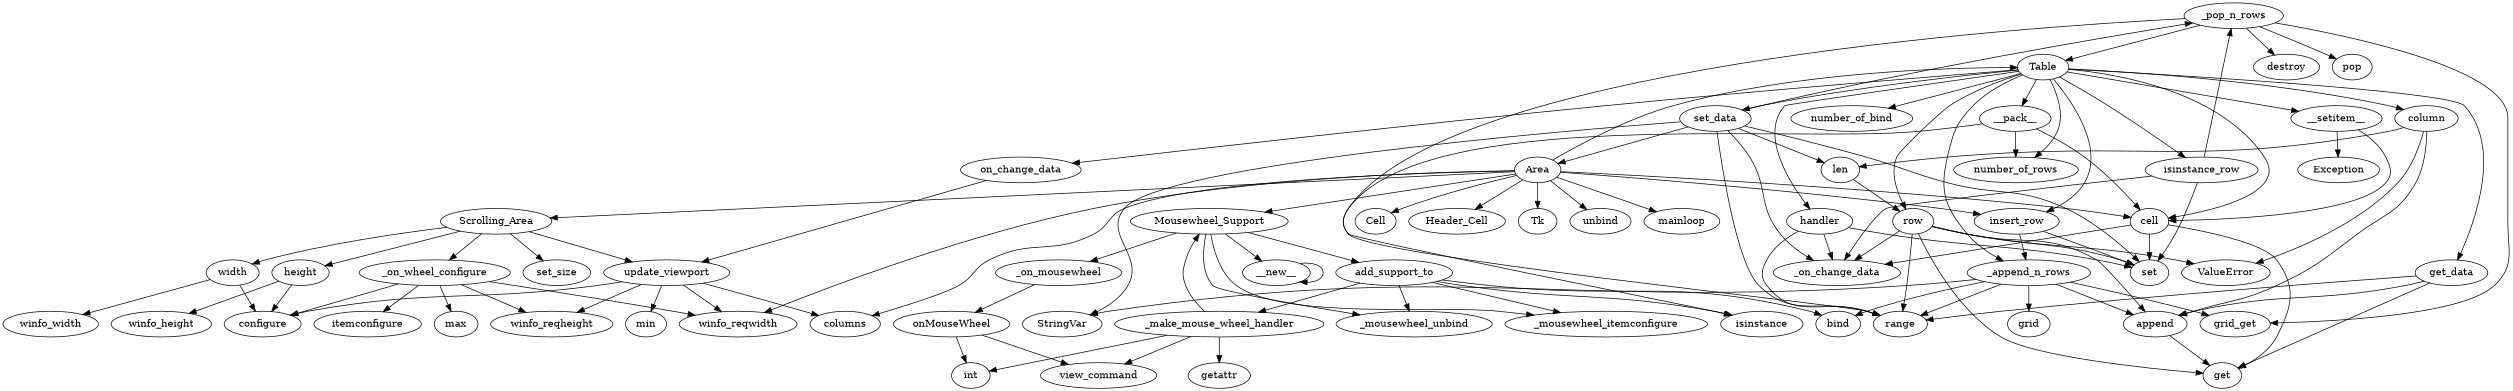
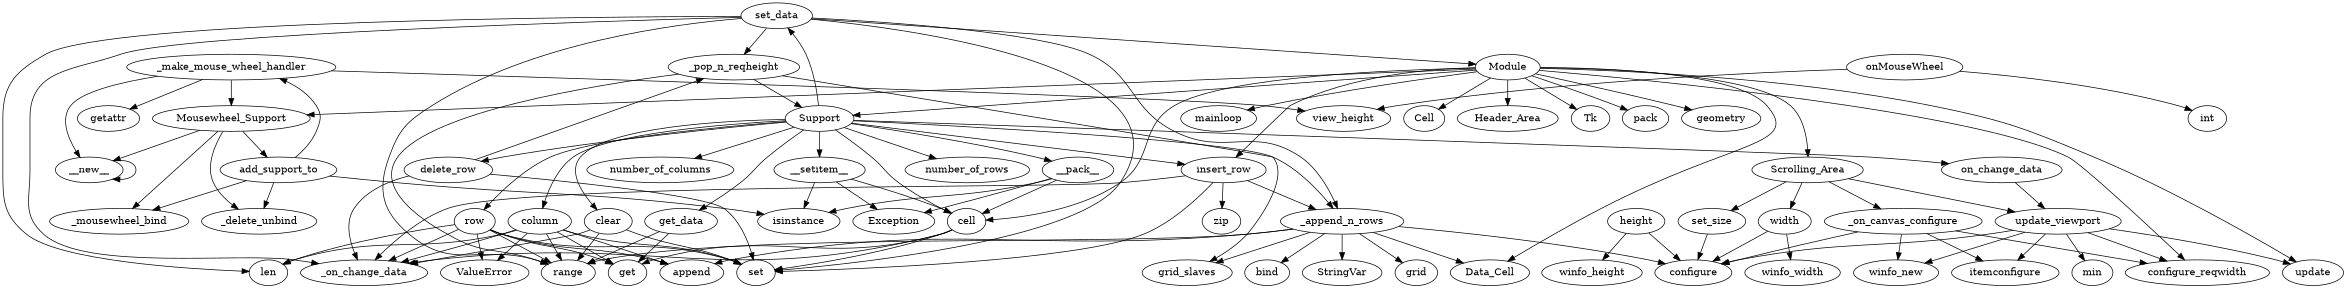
node "_pop_n_rows": label "_pop_n_rows" -> "_pop_n_reqheight"
node "Table": label "Table" -> "Support"
node "destroy": removed
node "pop": removed
node "pack": added
node "number_of_bind": label "number_of_bind" -> "number_of_columns"
edge "__pack__" -> "number_of_rows": now "__pack__" -> "Exception"
edge "set_data" -> "StringVar": now "set_data" -> "_append_n_rows"
node "Area": label "Area" -> "Module"
node "isinstance_row": label "isinstance_row" -> "delete_row"
edge "insert_row" -> "_on_change_data": added
edge "__setitem__" -> "isinstance": added
edge "len" -> "row": reversed
node "zip": added
node "Header_Cell": label "Header_Cell" -> "Header_Area"
node "unbind": label "unbind" -> "geometry"
node "handler": label "handler" -> "clear"
edge "_append_n_rows" -> "configure": added
edge "column" -> "set": added
edge "set_size" -> "configure": added
edge "column" -> "range": added
edge "column" -> "_on_change_data": added
edge "Scrolling_Area" -> "height": removed
edge "update_viewport" -> "itemconfigure": added
node "_on_wheel_configure": label "_on_wheel_configure" -> "_on_canvas_configure"
node "_on_mousewheel": removed
node "Data_Cell": added
edge "add_support_to" -> "bind": removed
edge "get_data" -> "append": removed
node "max": removed
node "winfo_reqheight": label "winfo_reqheight" -> "winfo_new"
node "winfo_reqwidth": label "winfo_reqwidth" -> "configure_reqwidth"
node "columns": label "columns" -> "update"
node "_mousewheel_unbind": label "_mousewheel_unbind" -> "_delete_unbind"
node "_mousewheel_itemconfigure": label "_mousewheel_itemconfigure" -> "_mousewheel_bind"
node "grid_get": label "grid_get" -> "grid_slaves"
edge "append" -> "get": now "column" -> "get"
edge "_make_mouse_wheel_handler" -> "int": now "_make_mouse_wheel_handler" -> "__new__"
node "view_command": label "view_command" -> "view_height"
